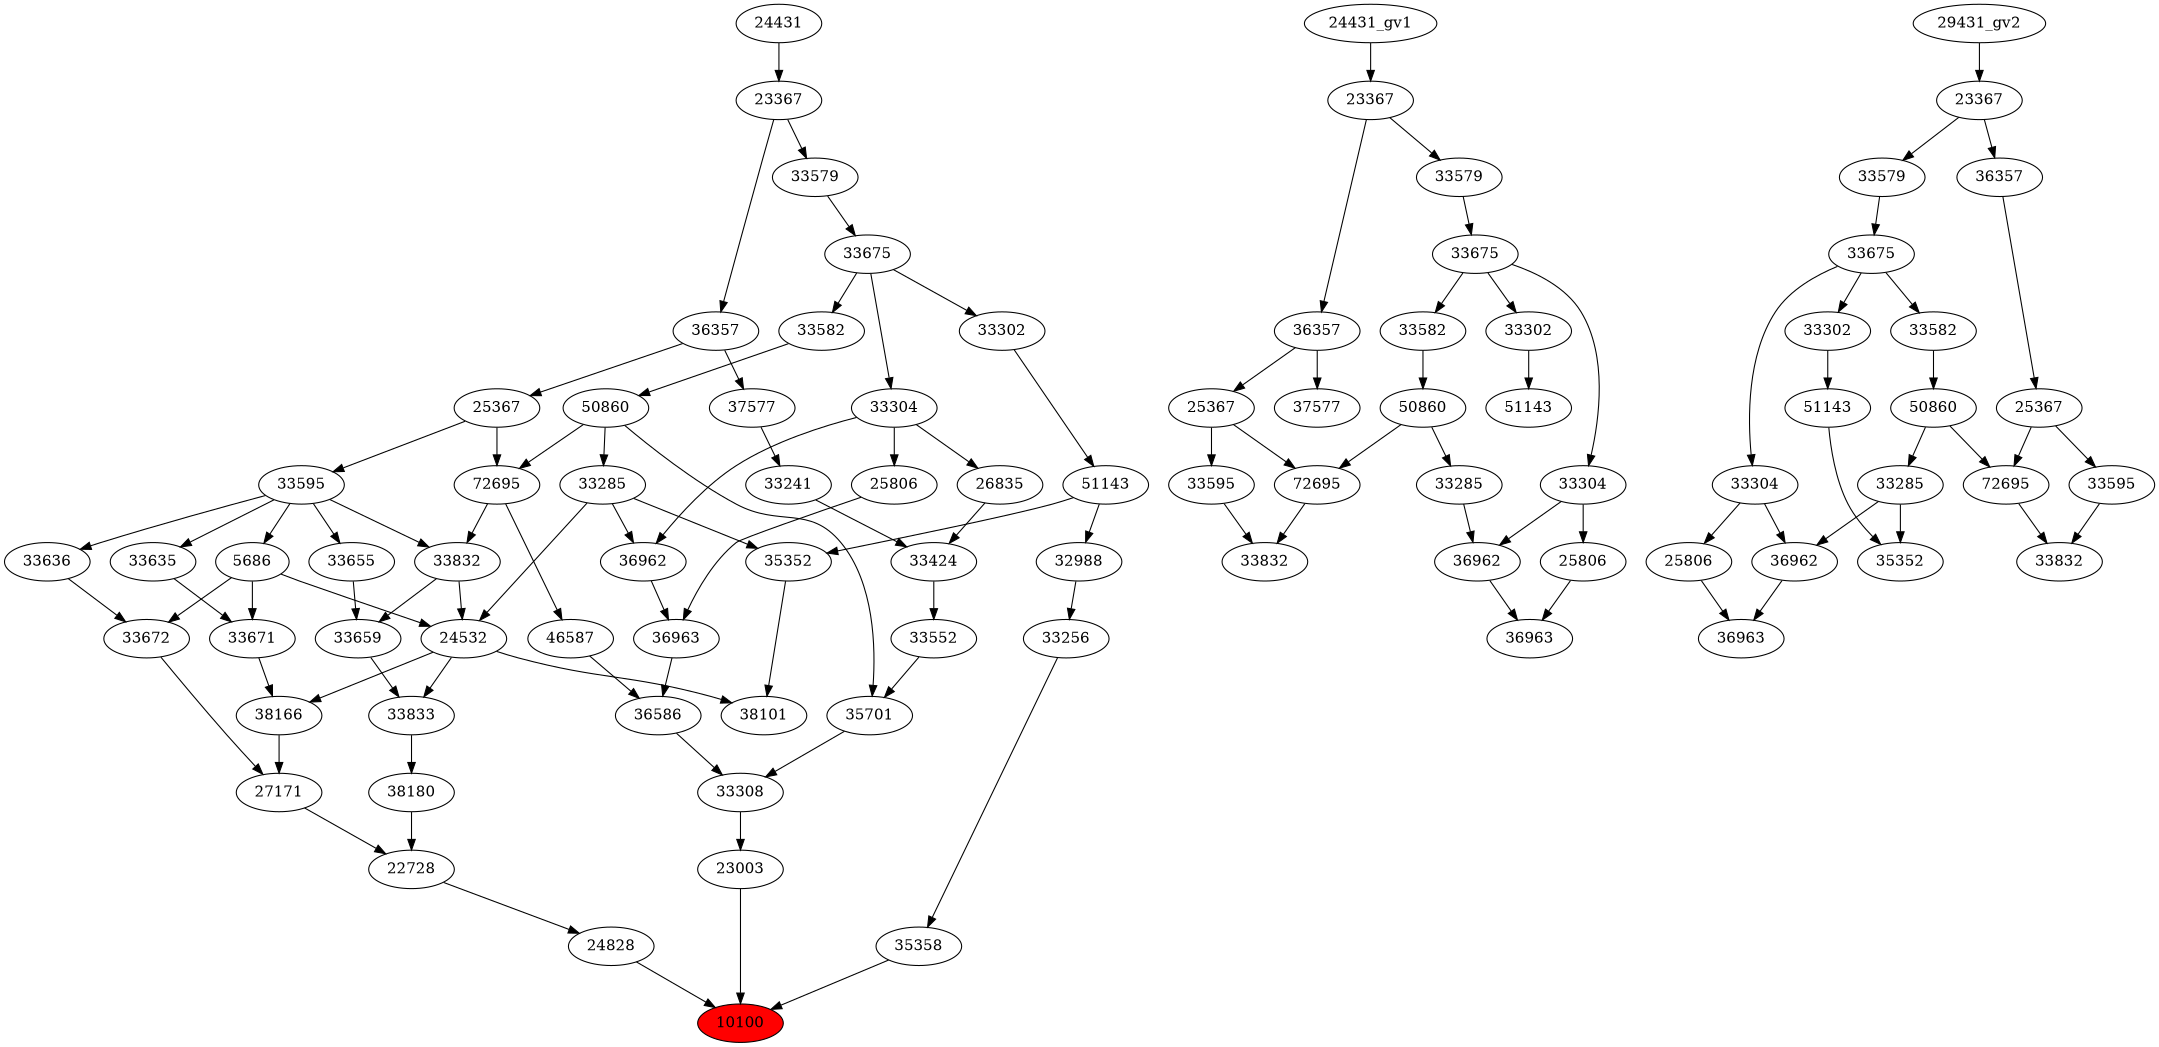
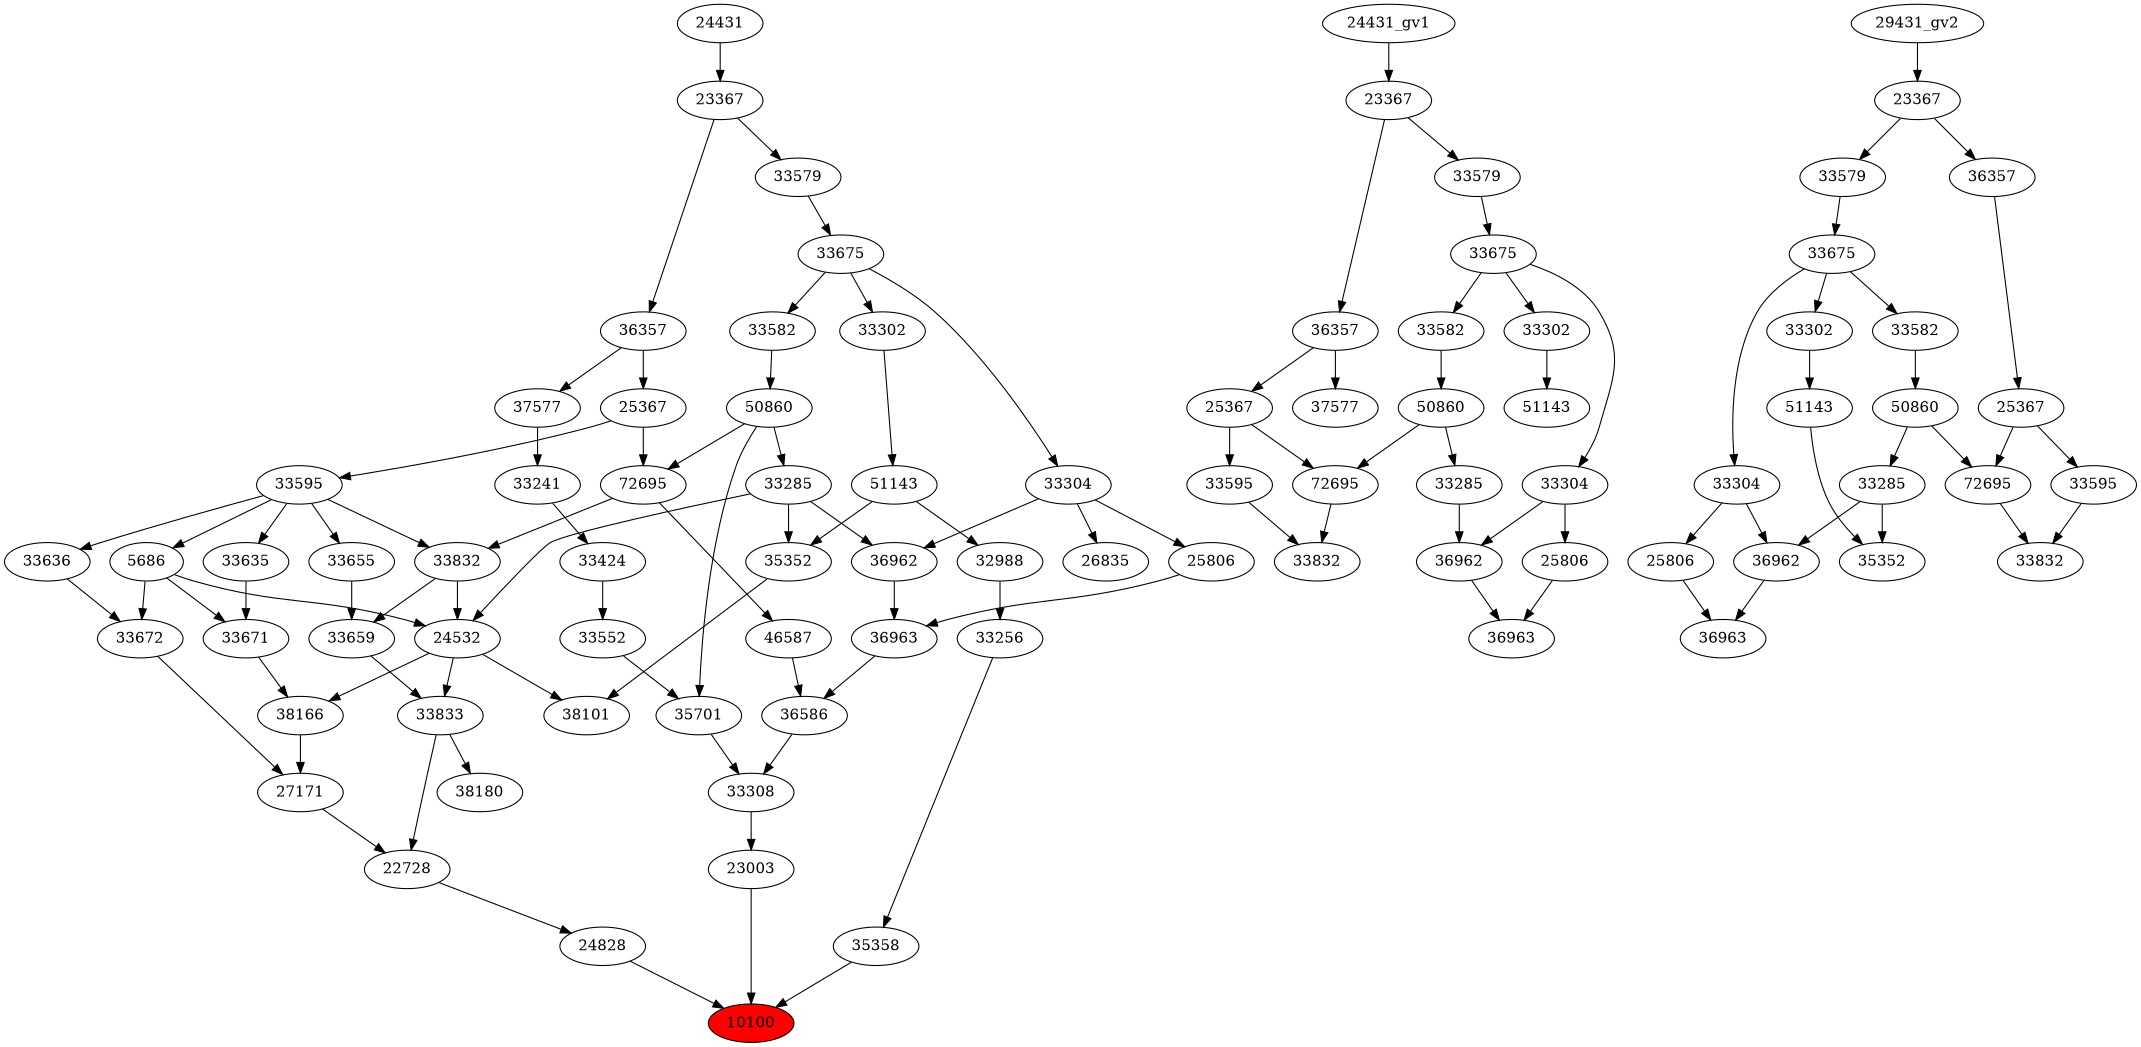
edge "26835" -> "33424": removed
edge "38180" -> "22728": now "33833" -> "22728"
